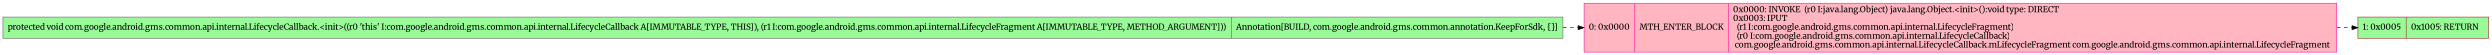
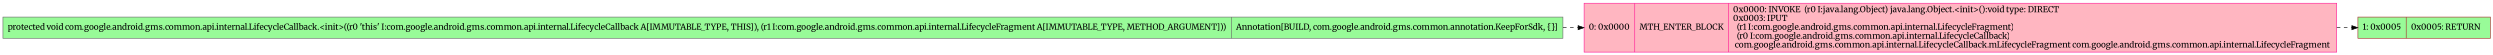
node "1: 0x0005": text "0x1005: RETURN" -> "0x0005: RETURN"
